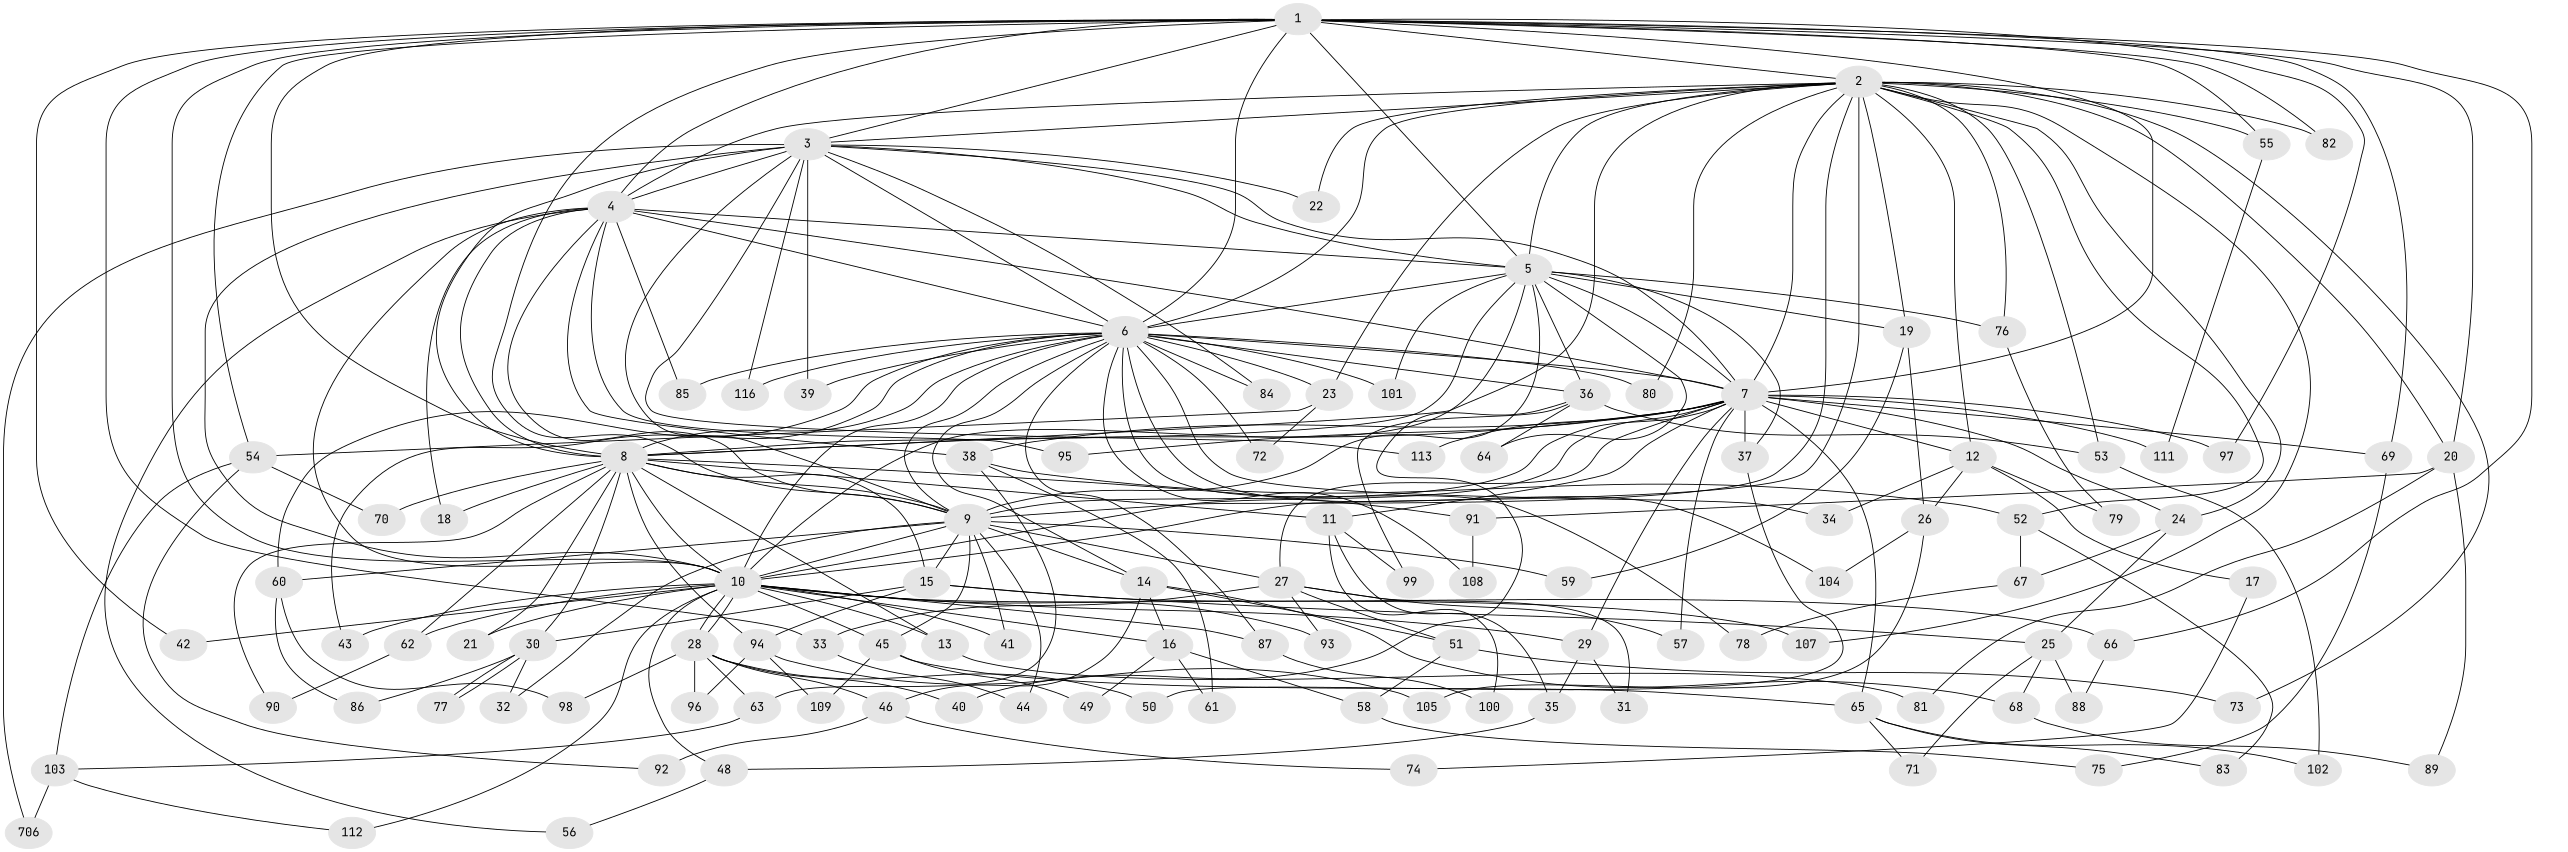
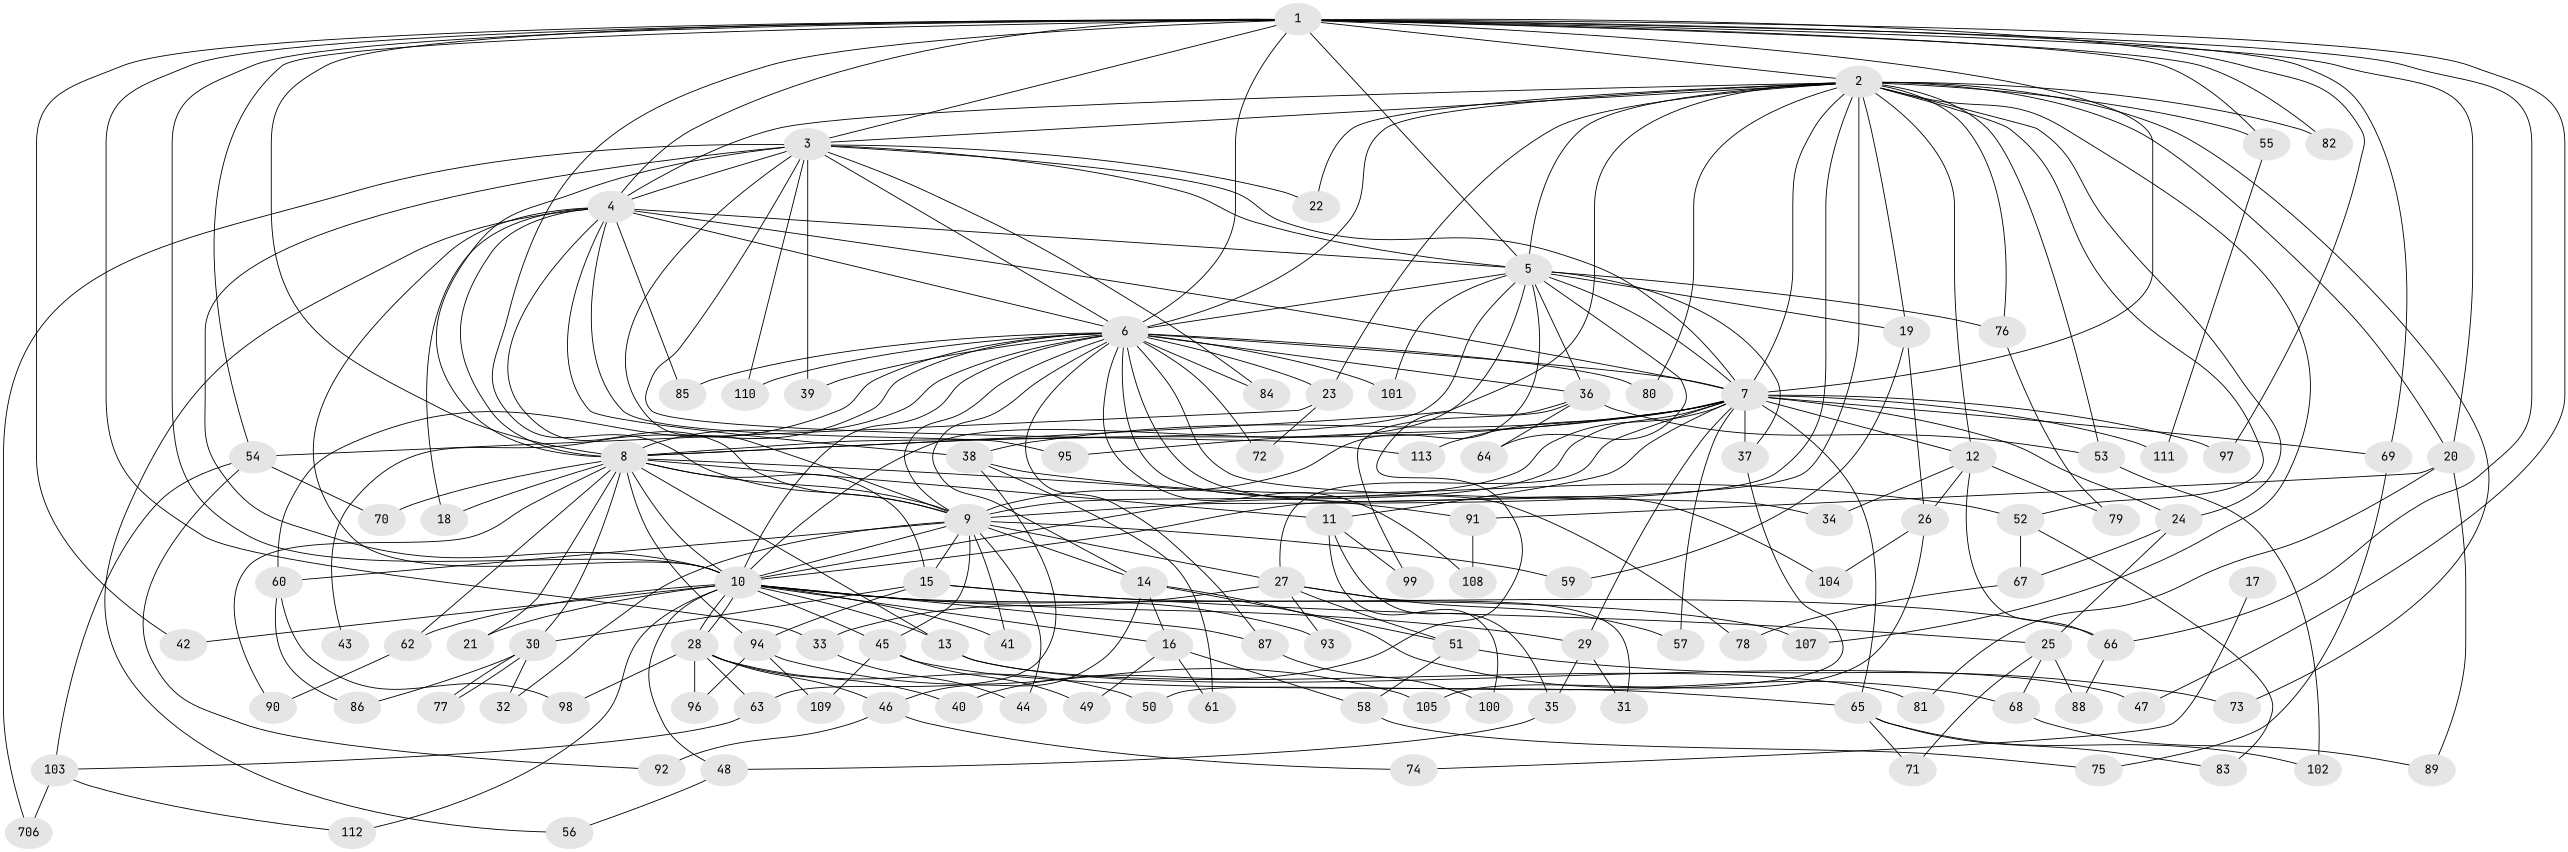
node "116": label "116" -> "110"
edge "12" -- "17": now "12" -- "66"
edge "10" -- "43": removed
node "47": added
